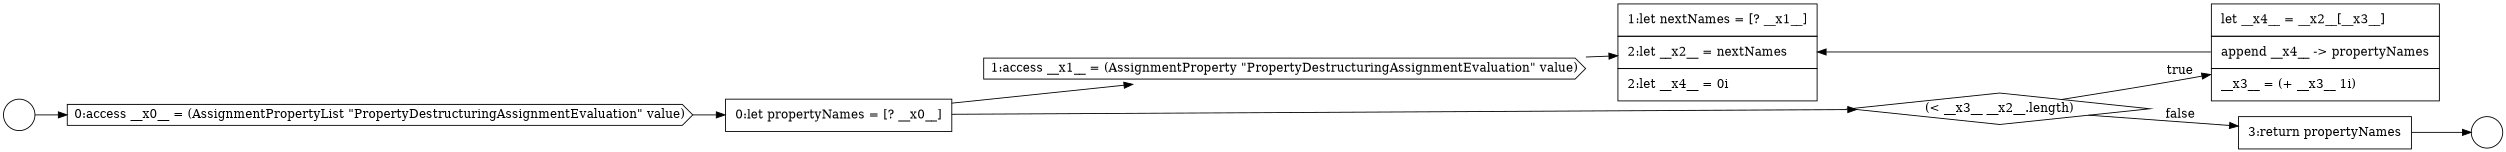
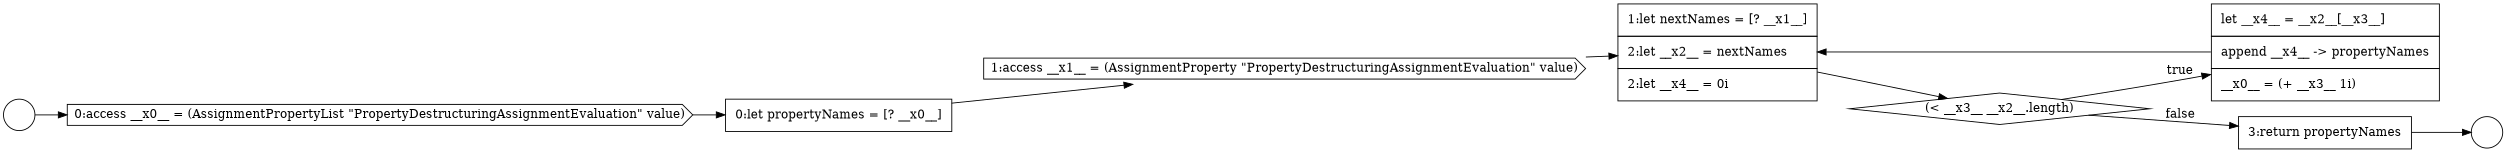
node "let __x4__ = __x2__[__x3__]": text "__x3__ = (+ __x3__ 1i)" -> "__x0__ = (+ __x3__ 1i)"
edge "0:let propertyNames = [? __x0__]" -> "(< __x3__ __x2__.length)": now "1:let nextNames = [? __x1__]" -> "(< __x3__ __x2__.length)"
